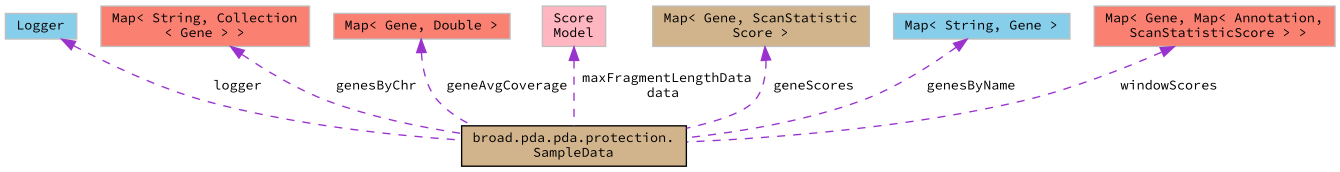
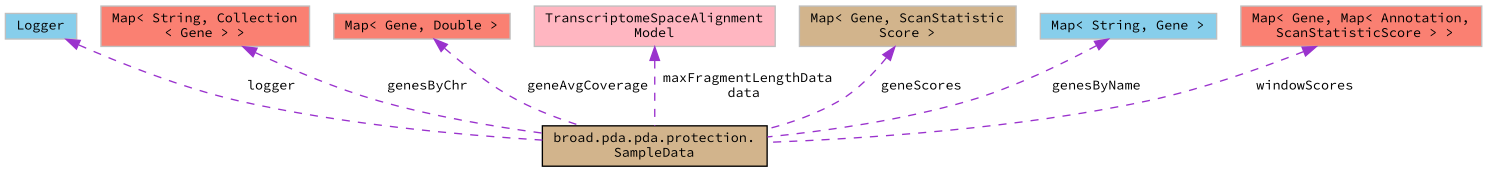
node "Score Model": label "Score Model" -> "TranscriptomeSpaceAlignment Model"
